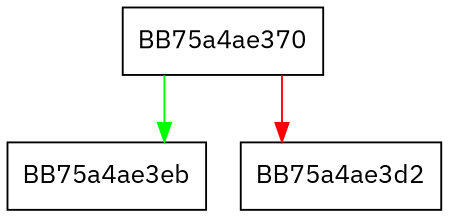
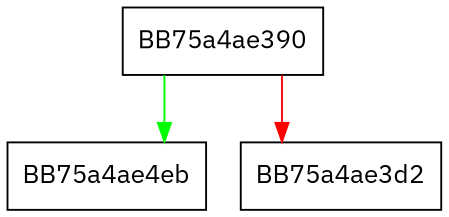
node "BB75a4ae370": label "BB75a4ae370" -> "BB75a4ae390"
node "BB75a4ae3eb": label "BB75a4ae3eb" -> "BB75a4ae4eb"
